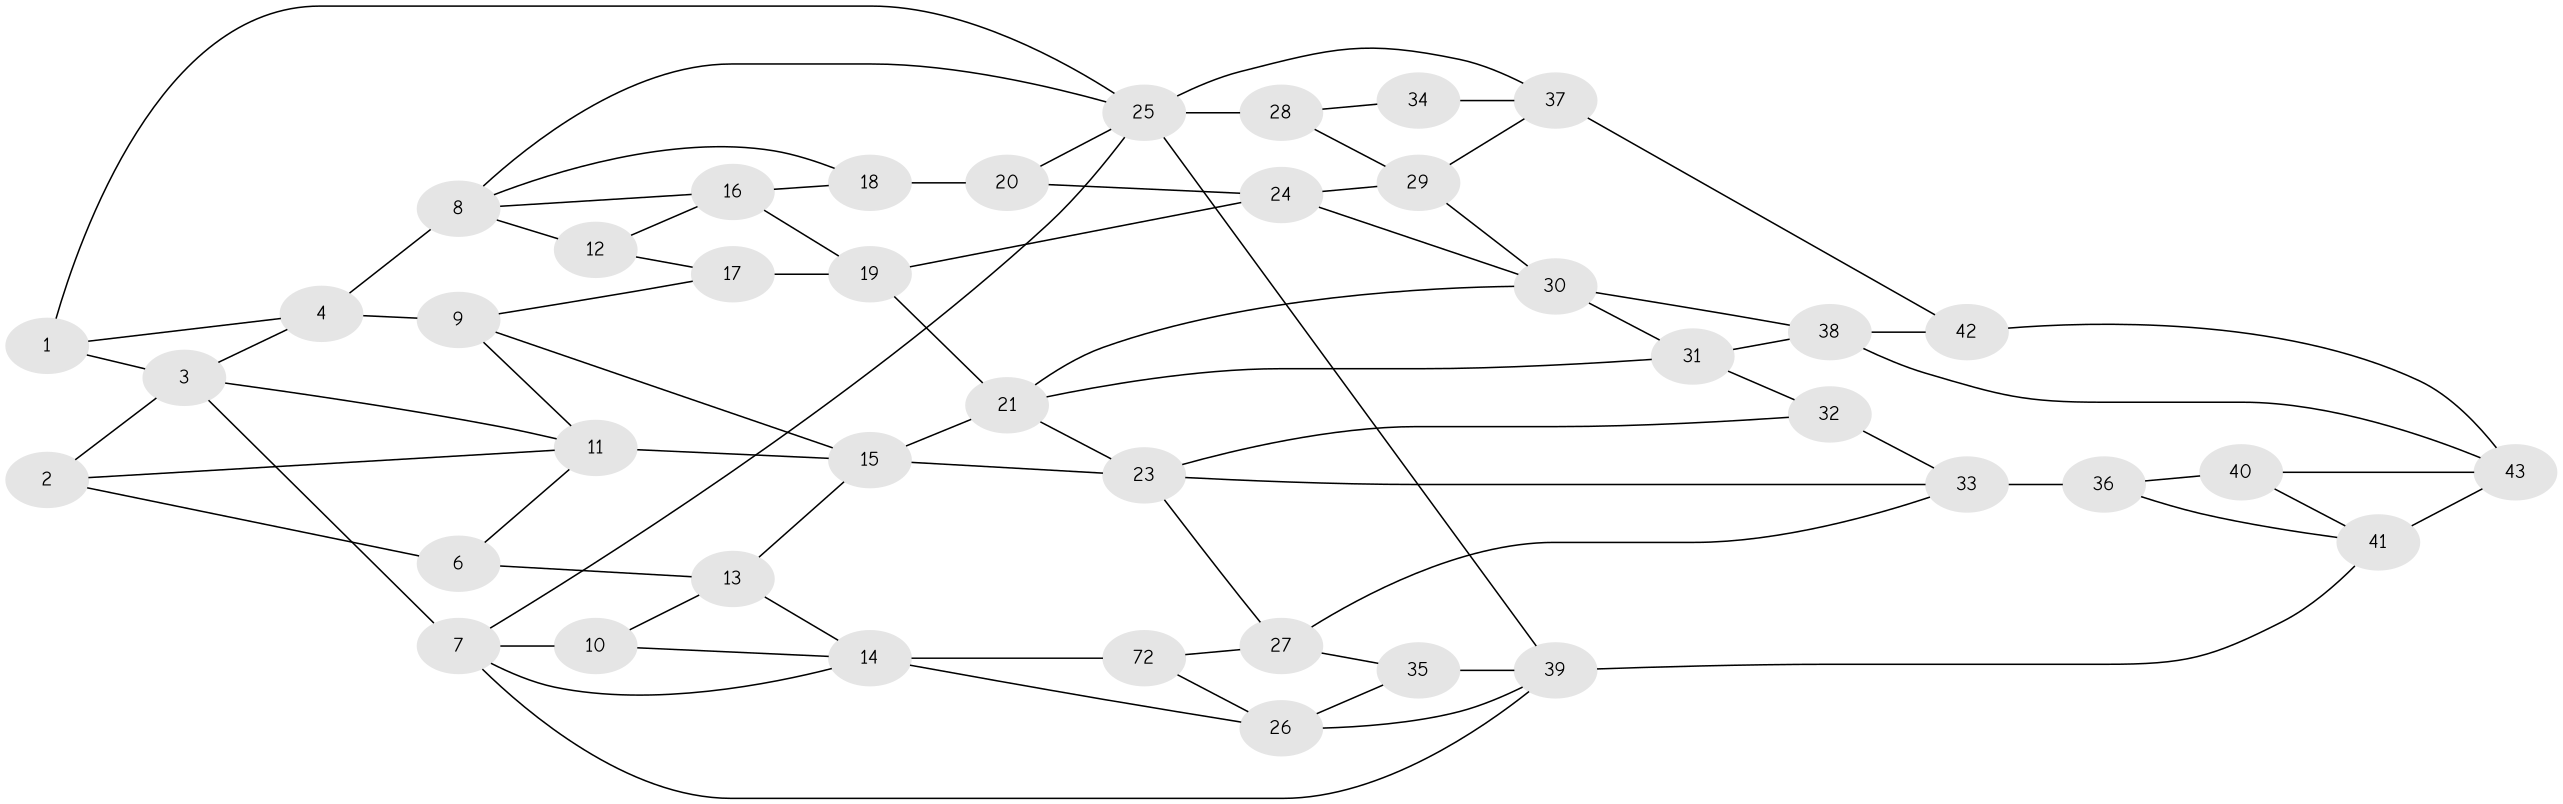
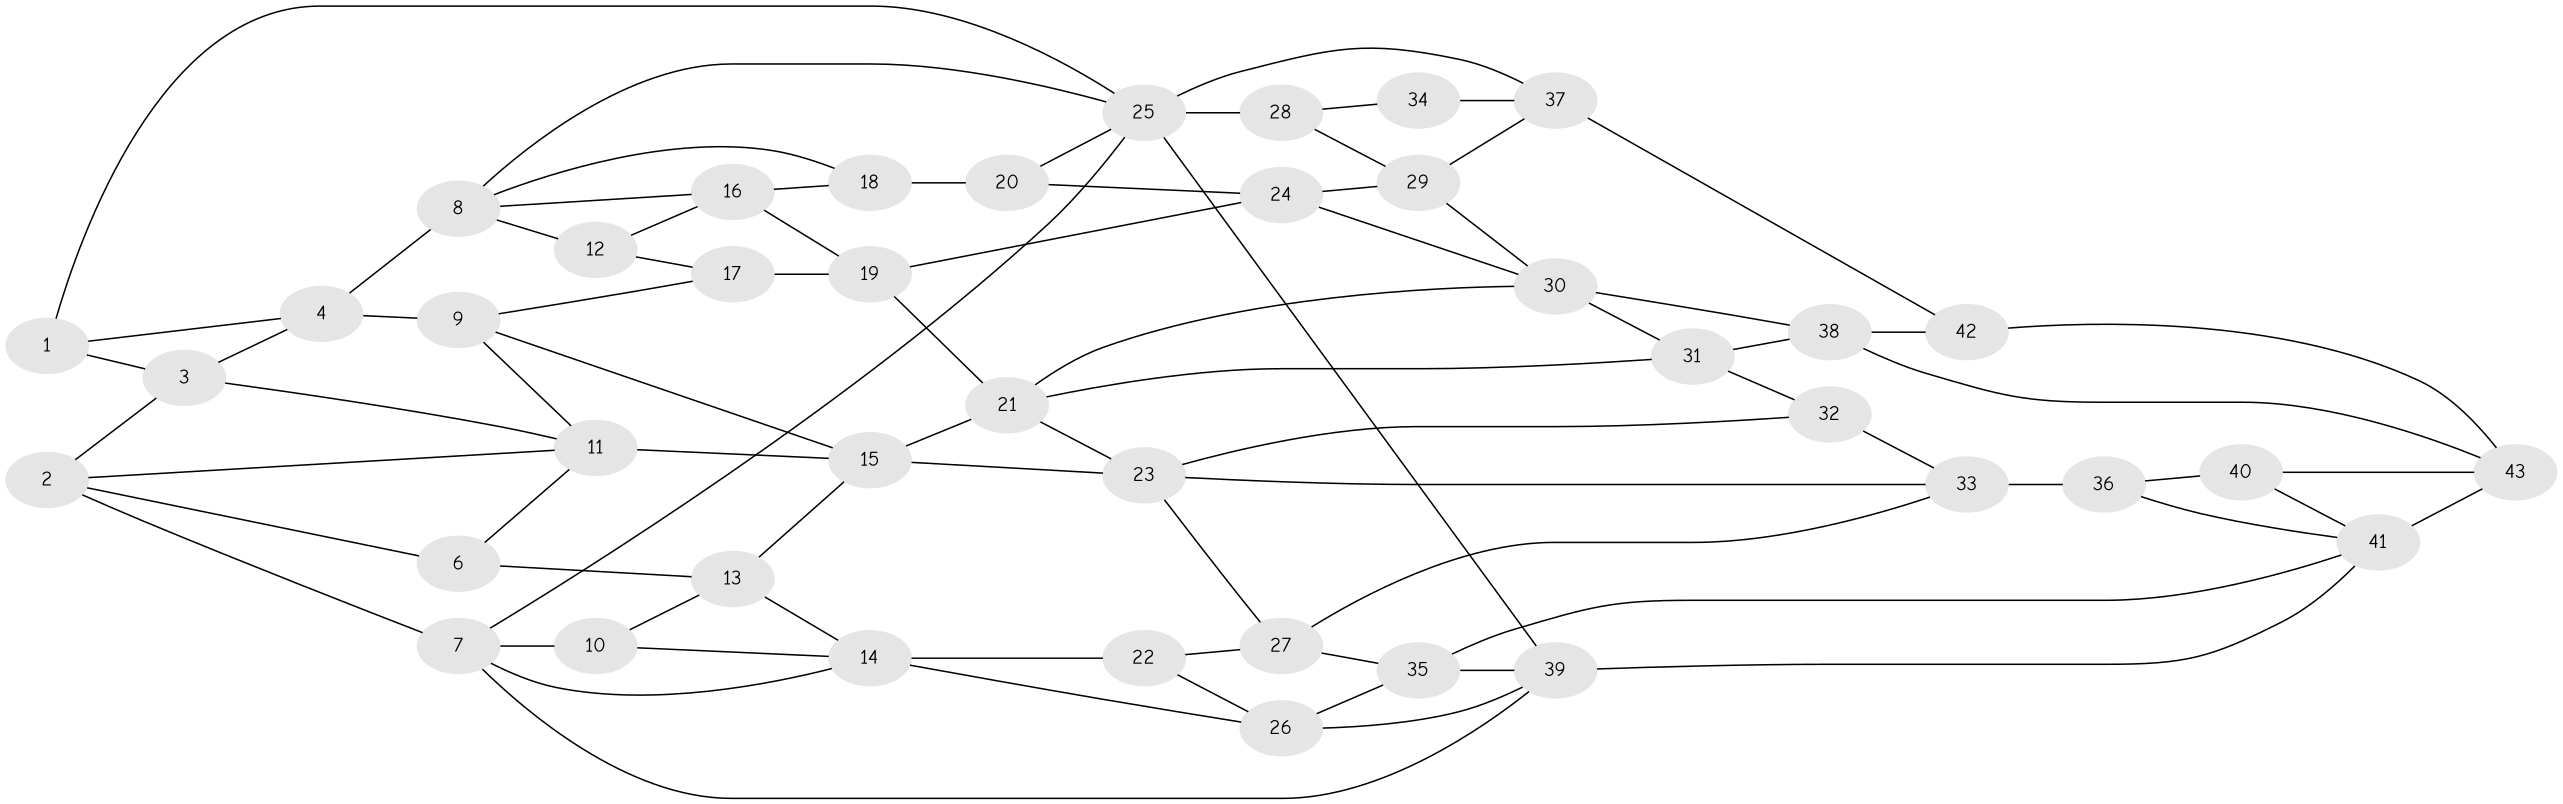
edge "3" -- "7": now "2" -- "7"
edge "41" -- "35": added
node "72": label "72" -> "22"
